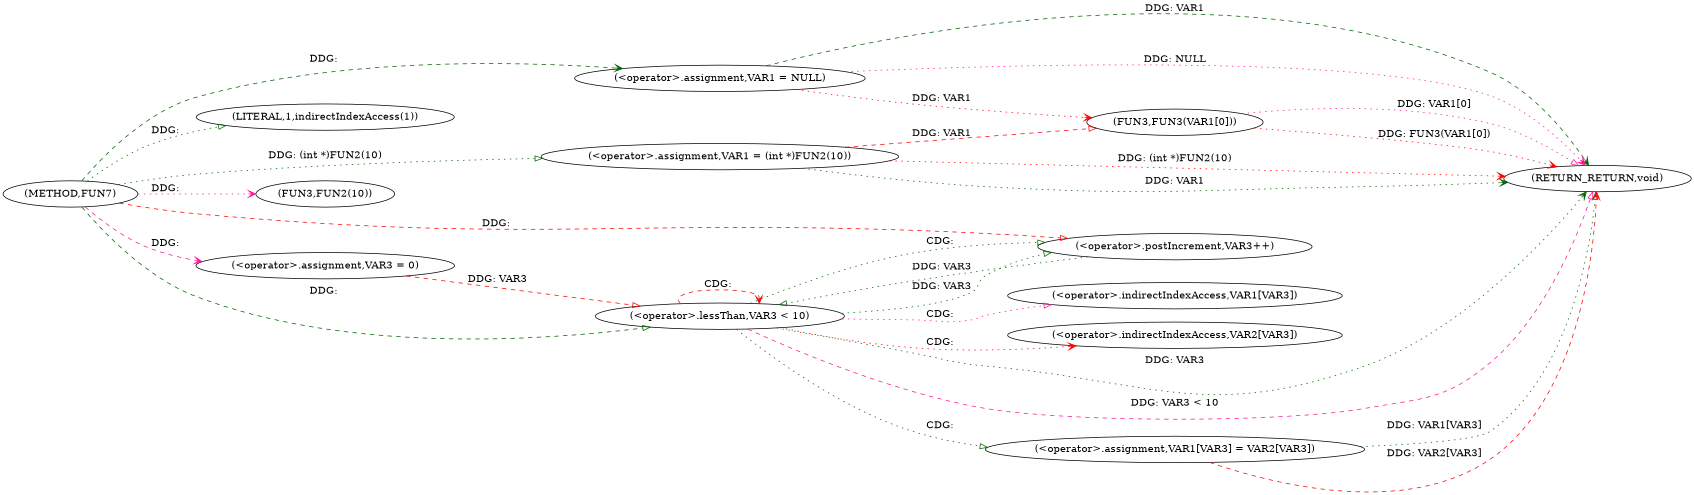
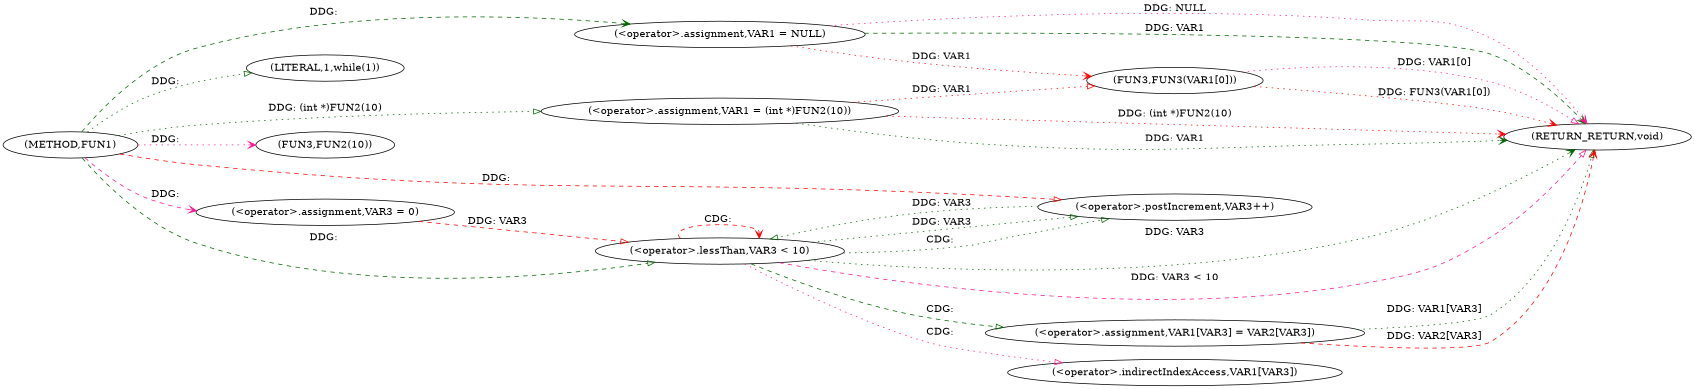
node "(LITERAL,1,indirectIndexAccess(1))": label "(LITERAL,1,indirectIndexAccess(1))" -> "(LITERAL,1,while(1))"
edge "(<operator>.assignment,VAR1 = (int *)FUN2(10))" -> "(FUN3,FUN3(VAR1[0]))": style dashed -> dotted
node "(METHOD,FUN7)": label "(METHOD,FUN7)" -> "(METHOD,FUN1)"
node "(<operator>.indirectIndexAccess,VAR2[VAR3])": removed
edge "(<operator>.lessThan,VAR3 < 10)" -> "(<operator>.assignment,VAR1[VAR3] = VAR2[VAR3])": style dotted -> dashed
